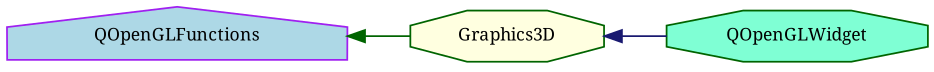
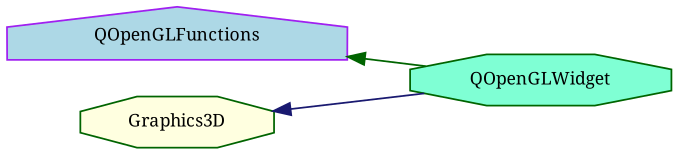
edge "Graphics3D" -> "QOpenGLFunctions": now "QOpenGLWidget" -> "QOpenGLFunctions"
